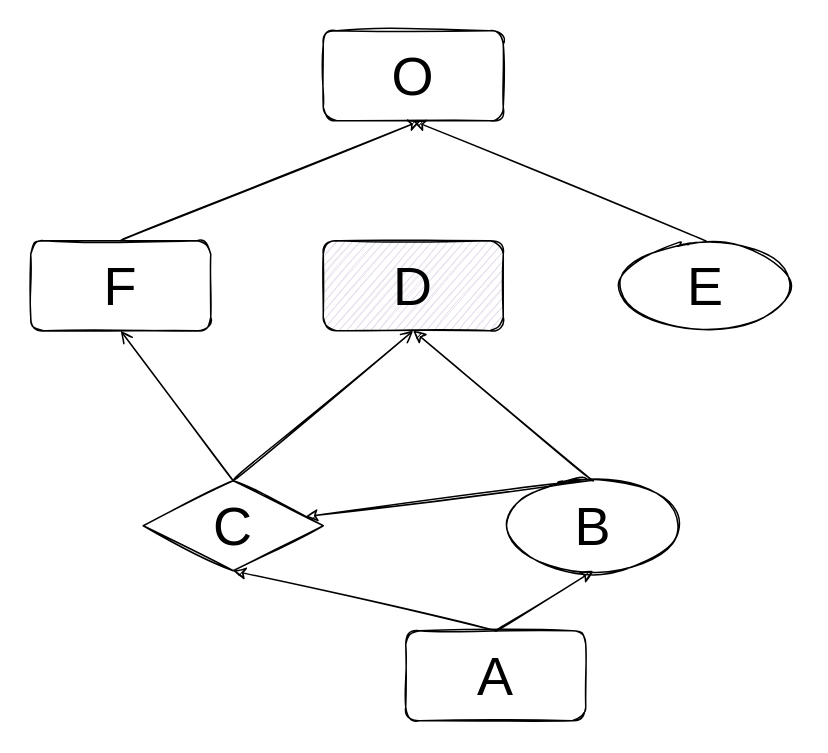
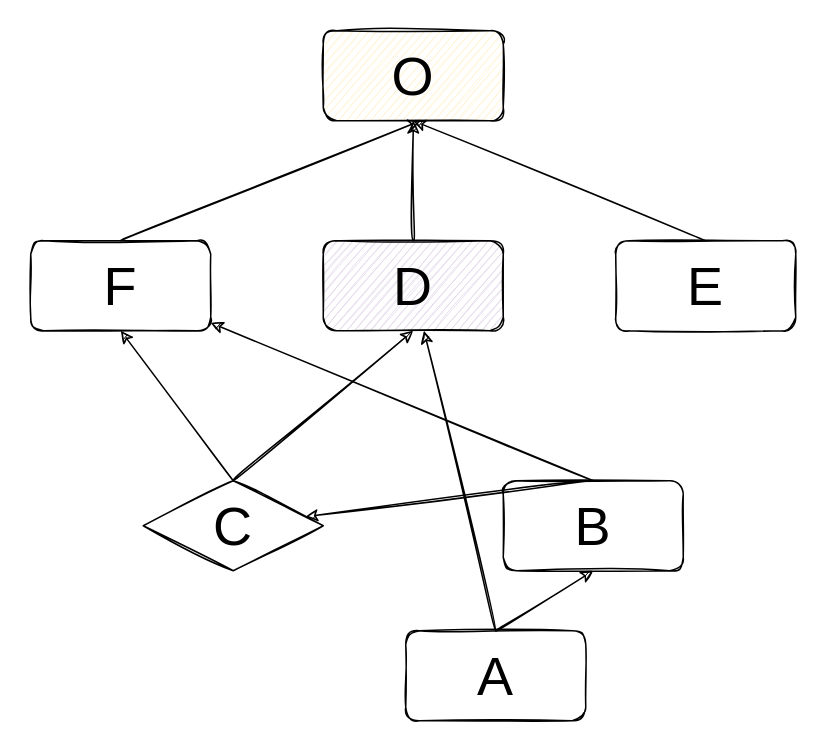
node "O": fillcolor #ffffff -> #fff2cc
edge "D" -> "O": added
node "E": shape ellipse -> rounded rectangle
edge "C" -> "D": arrowhead open -> classic
edge "C" -> "F": arrowhead open -> classic
edge "B" -> "D": now "B" -> "F"
node "B": shape ellipse -> rounded rectangle
edge "A" -> "C": now "A" -> "D"
